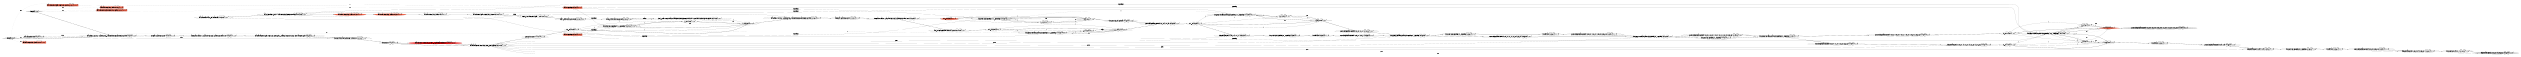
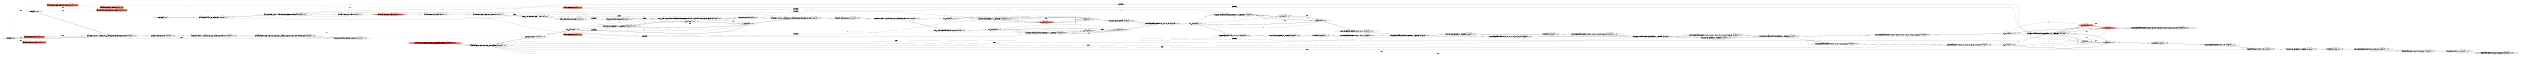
node "final KStream<Integer,String> stream1@@@7@@@['0', '0', '1']": fillcolor tomato -> white
node "testOuterJoin['0', '0', '1']": added
node "joined.process(processor)@@@15@@@['0', '0', '1']": added
node "int i = 0@@@20@@@['1', '1', '0']": fillcolor tomato -> white
node "i++@@@22@@@['1', '1', '0']": fillcolor white -> tomato
node "i++@@@46@@@['0', '0', '1']": fillcolor white -> tomato
node "final StreamsBuilder builder@@@2@@@['1', '0', '0']": fillcolor white -> tomato
edge "final KTable<Integer,String> joined@@@2@@@['1', '0', '0']" -> "doTestJoin['1', '0', '0']": reversed
node "driver.setTime(0L)@@@8@@@['1', '1', '0']": removed
